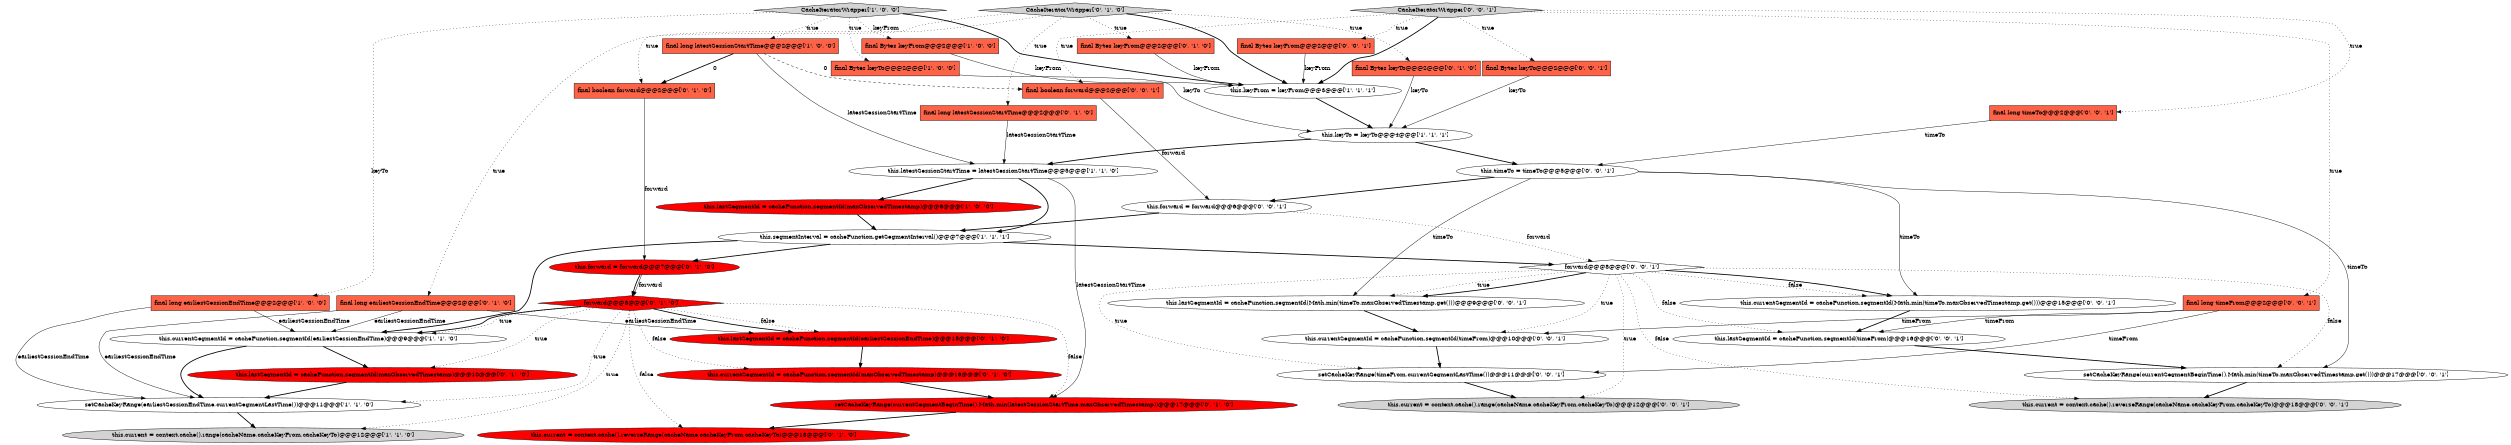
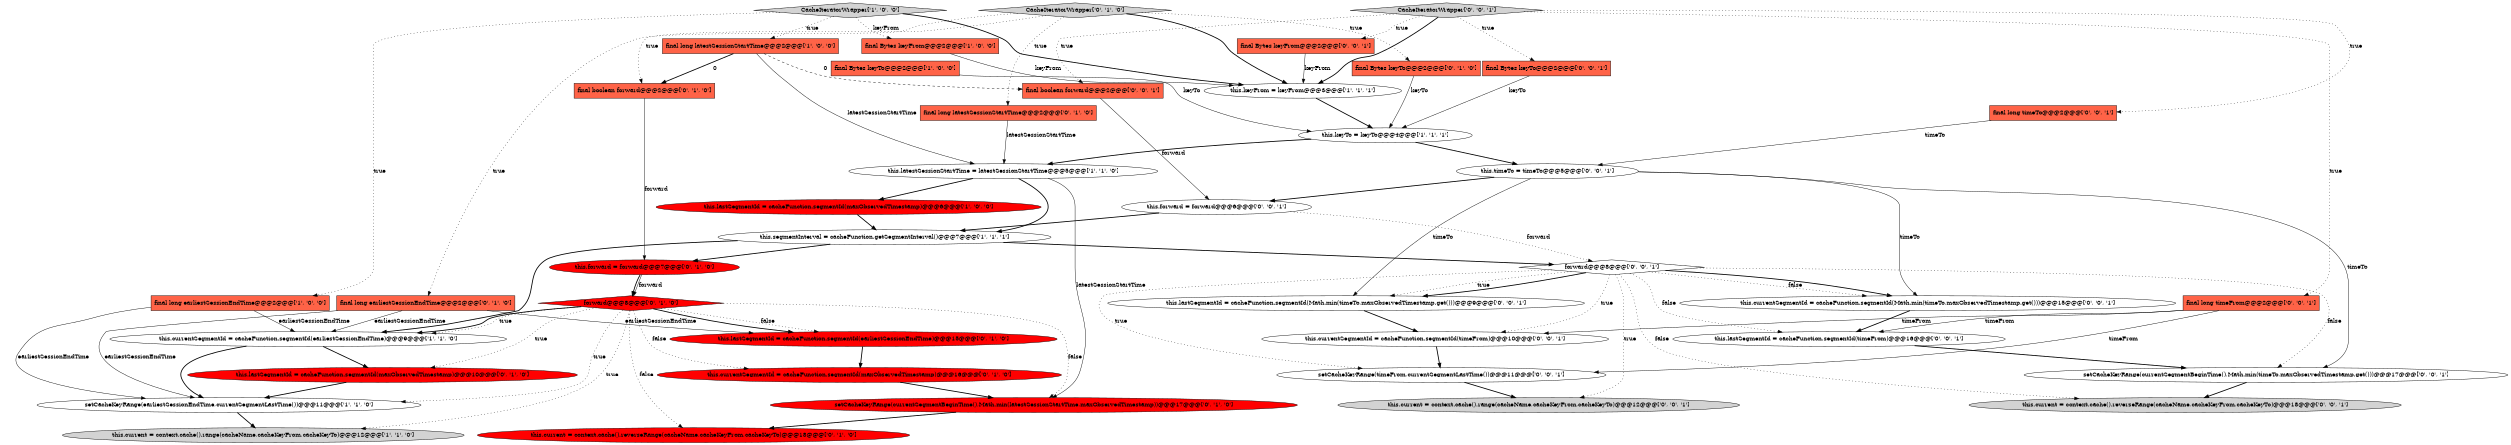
edge "CacheIteratorWrapper['1', '0', '0']" -> "final Bytes keyTo@@@2@@@['1', '0', '0']": removed, label "true"
node "final Bytes keyFrom@@@2@@@['0', '1', '0']": removed
edge "CacheIteratorWrapper['1', '0', '0']" -> "final long earliestSessionEndTime@@@2@@@['1', '0', '0']": label "keyTo" -> "true"
